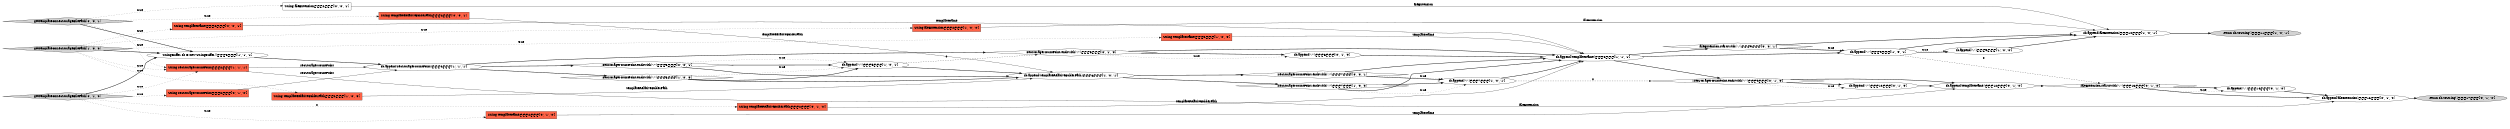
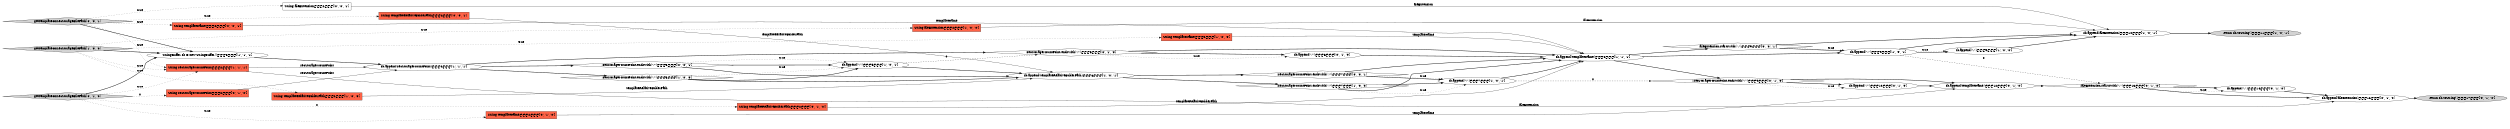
edge "getTemplateOnSecStorageFilePath['1', '0', '0']" -> "String templateName@@@2@@@['0', '0', '1']": now "getTemplateOnSecStorageFilePath['0', '0', '1']" -> "String templateName@@@2@@@['0', '0', '1']"
edge "getTemplateOnSecStorageFilePath['0', '1', '0']" -> "String secStorageMountPoint@@@2@@@['0', '1', '0']": label "true" -> "0"
